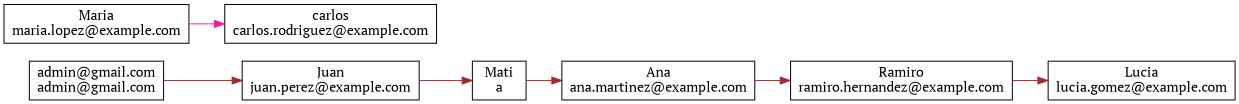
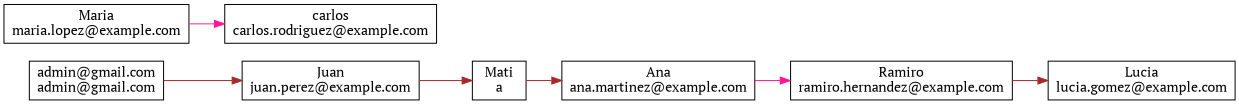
edge "Ana" -> "Ramiro": color brown -> deeppink
